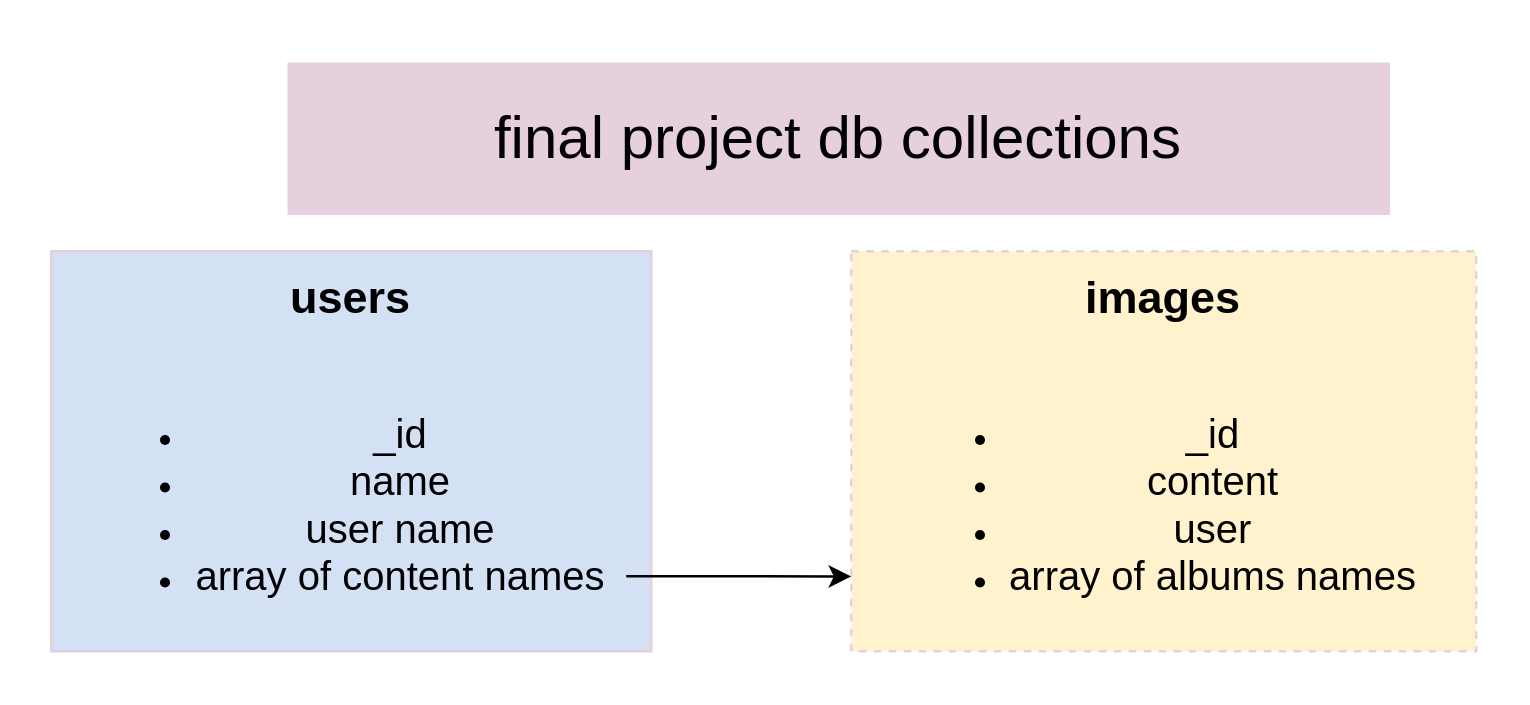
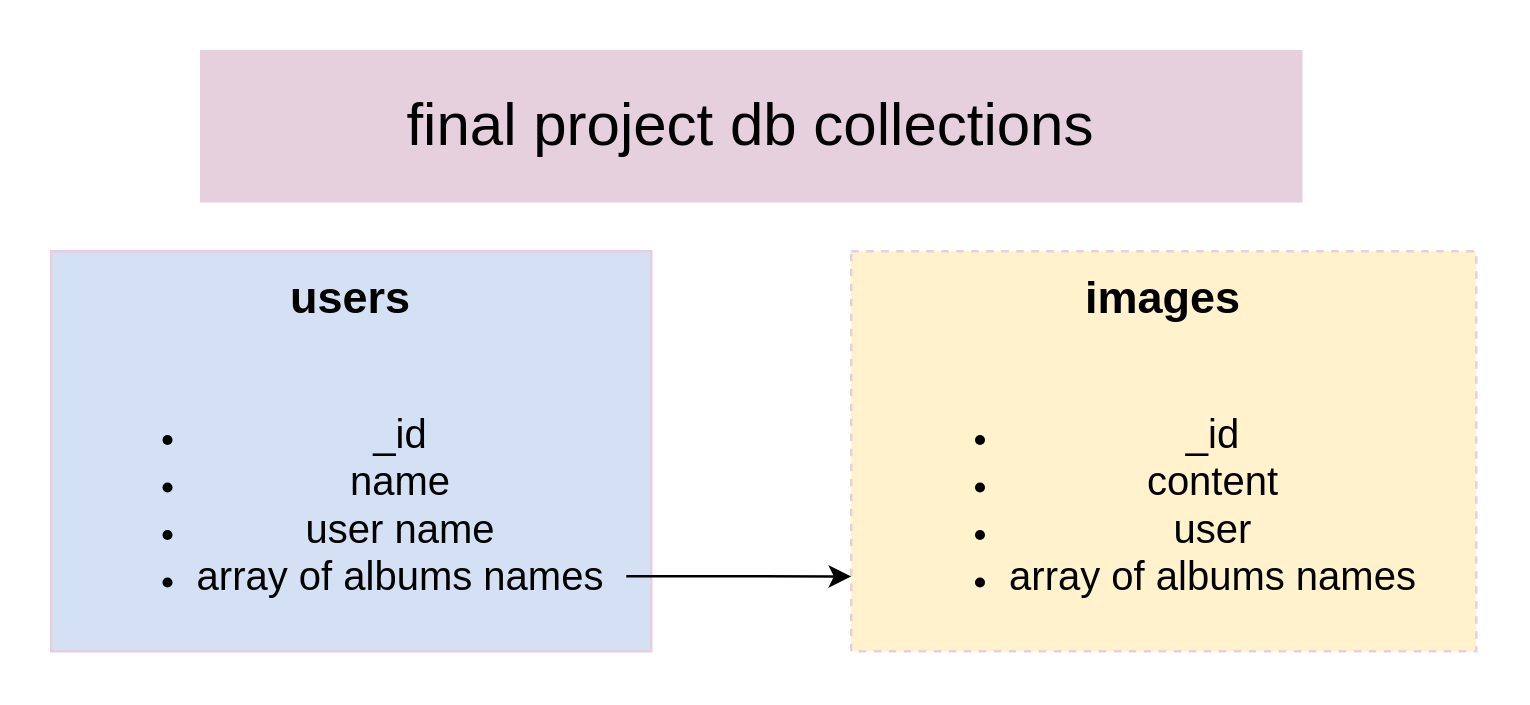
node "final project db collections": moved (839, 139) -> (751, 126)
node "users _id name user name array of content names": label "users _id name user name array of content names" -> "users _id name user name array of albums names"
